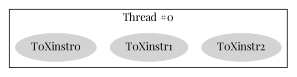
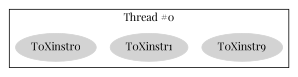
node "T0Xinstr2": label "T0Xinstr2" -> "T0Xinstr9"
